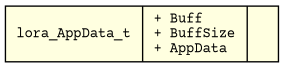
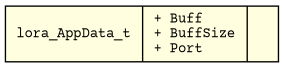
node "lora_AppData_t": text "+ AppData" -> "+ Port"
